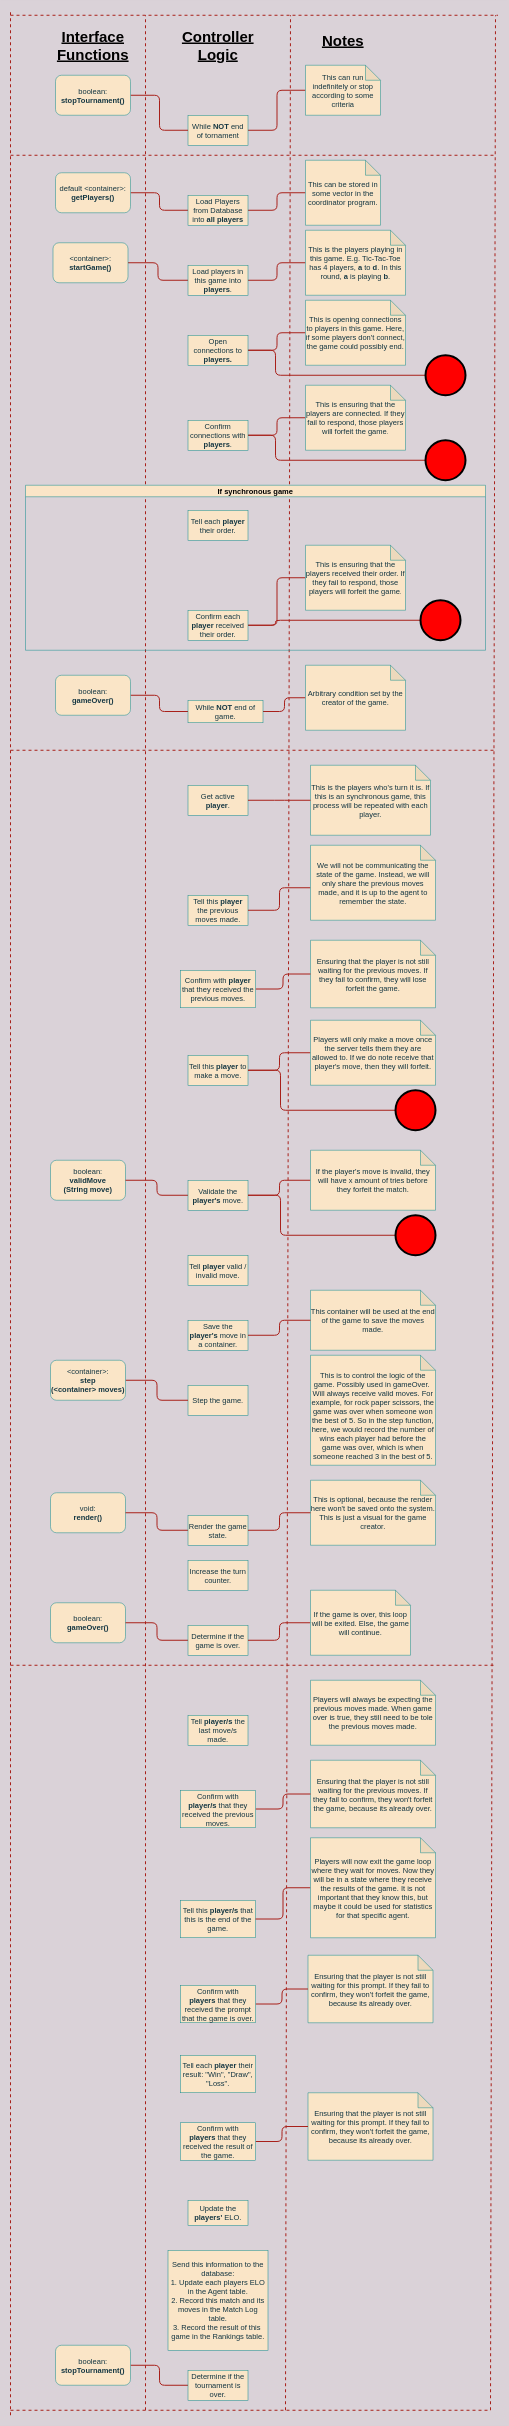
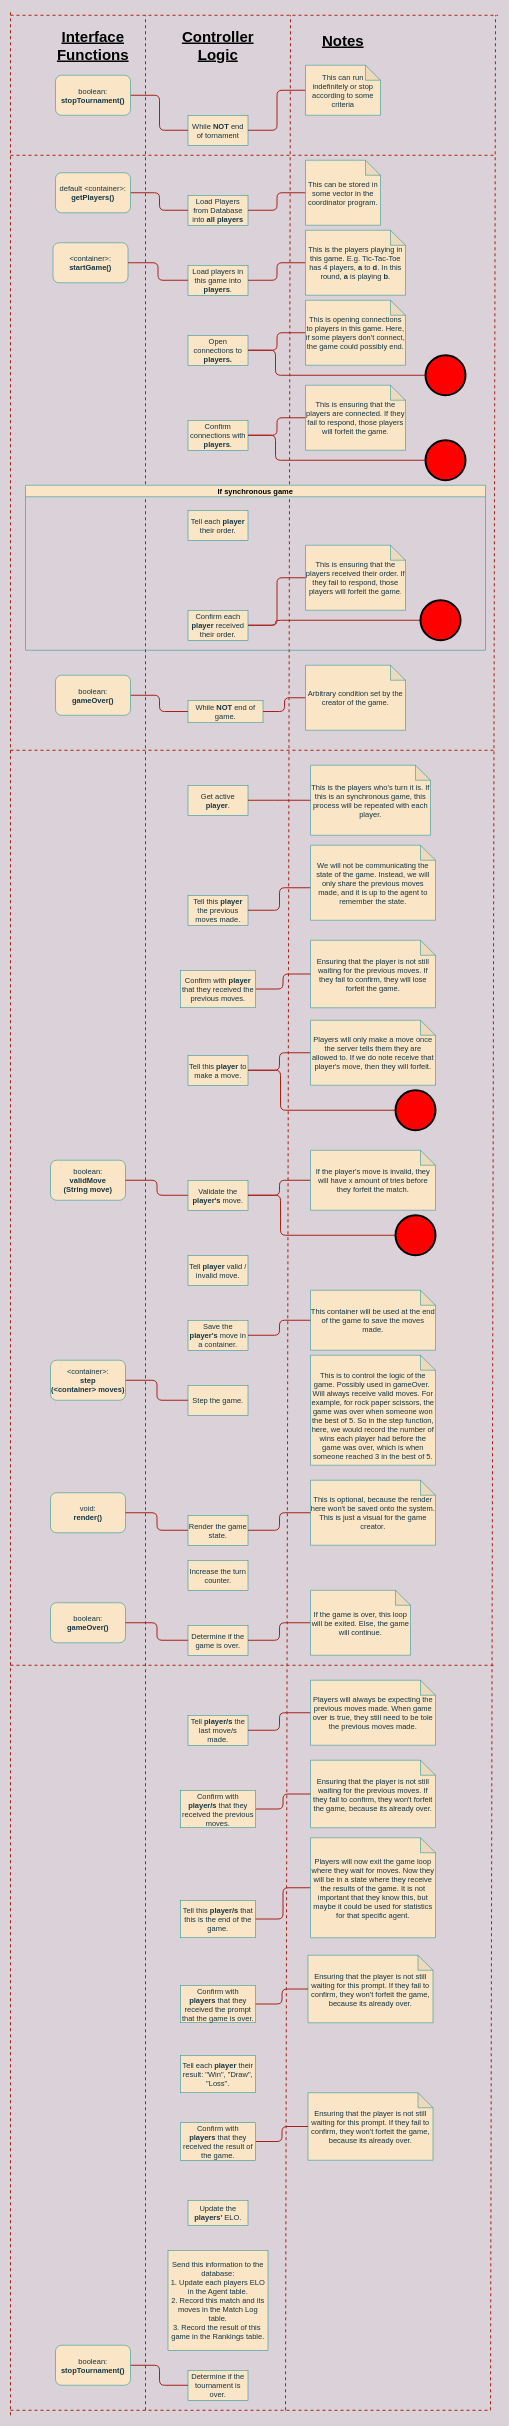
edge "Players will always be expecting the previous moves made. When game over is true, they still need to be tole the previous moves made." -- "Tell player/s the last move/s made.": added
